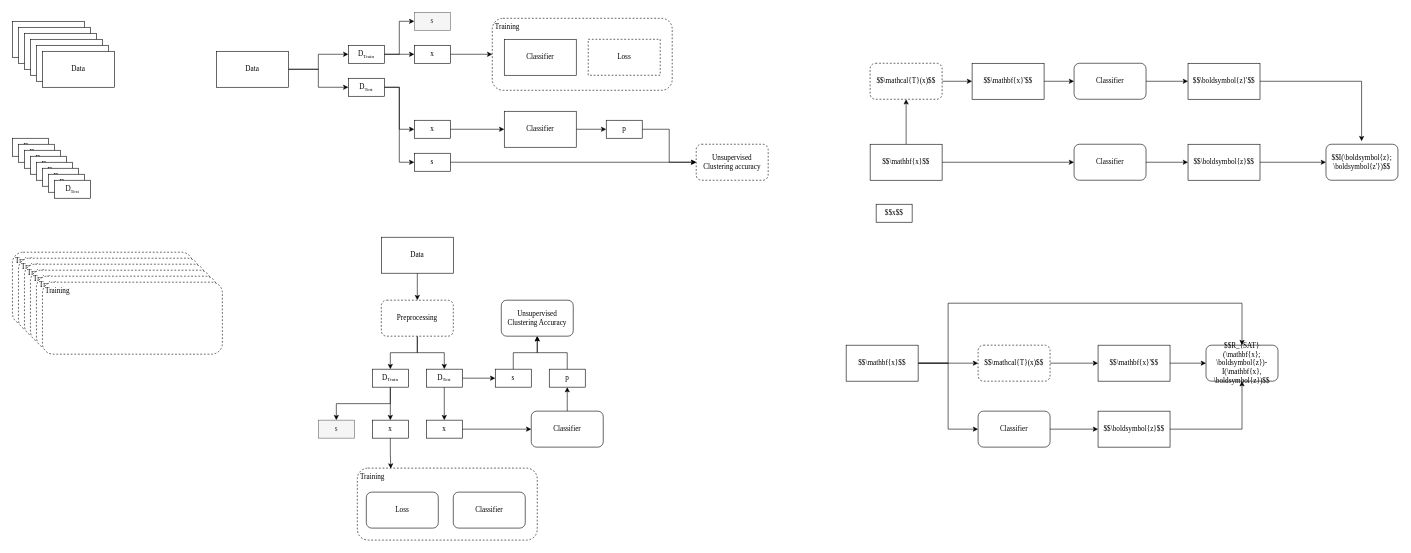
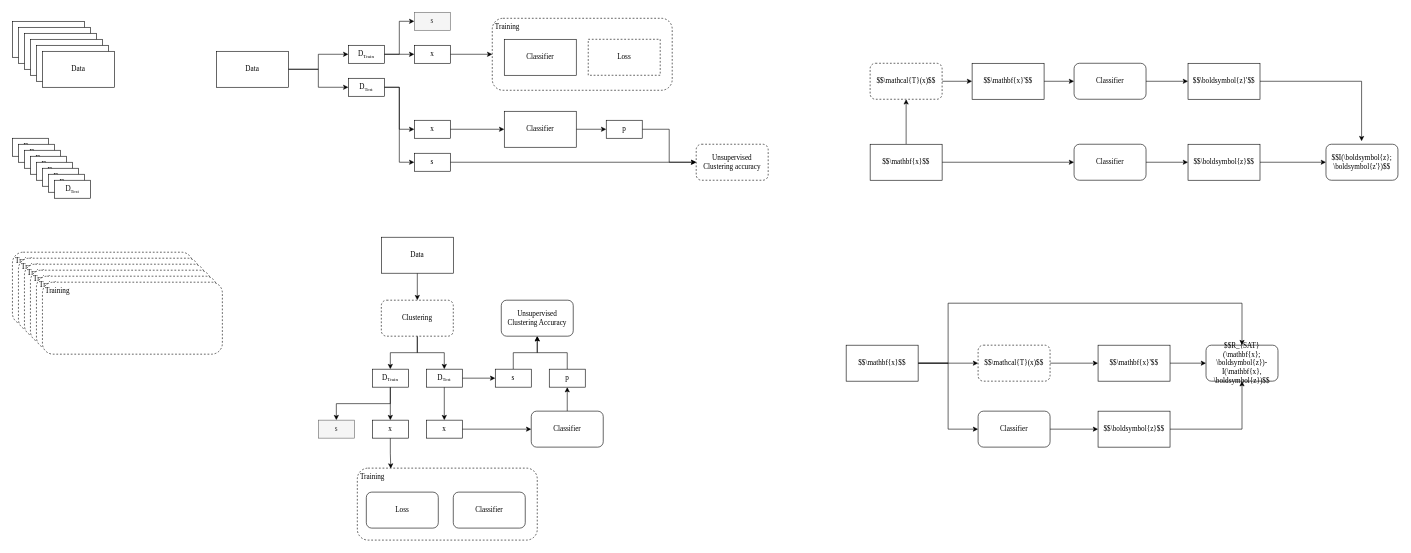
node "$$x$$": removed
node "Preprocessing": label "Preprocessing" -> "Clustering"
